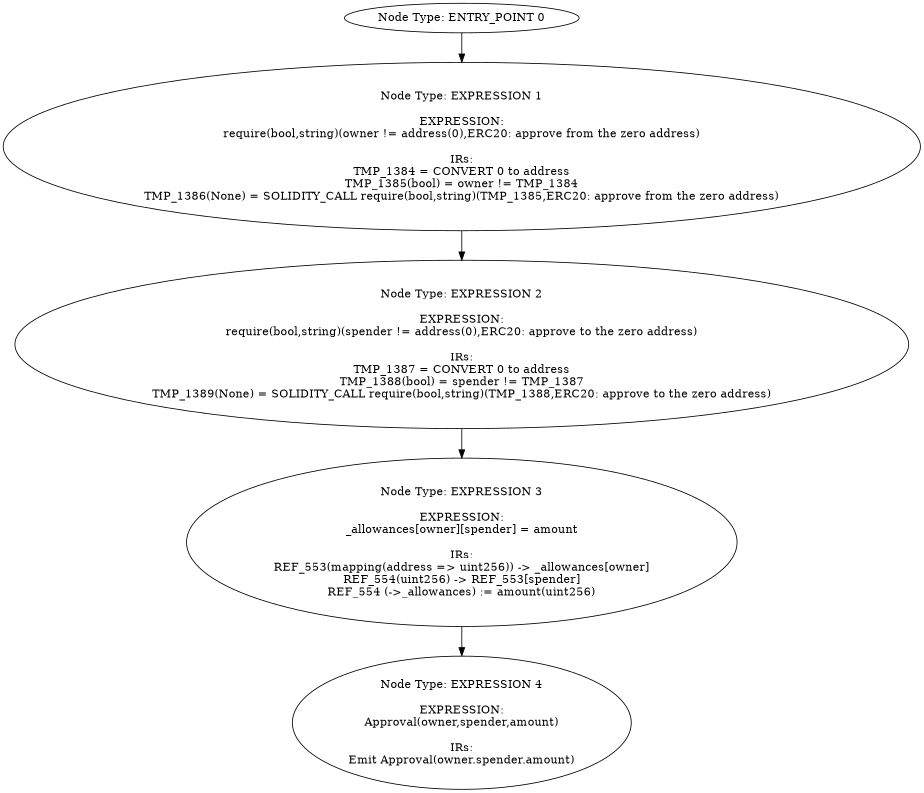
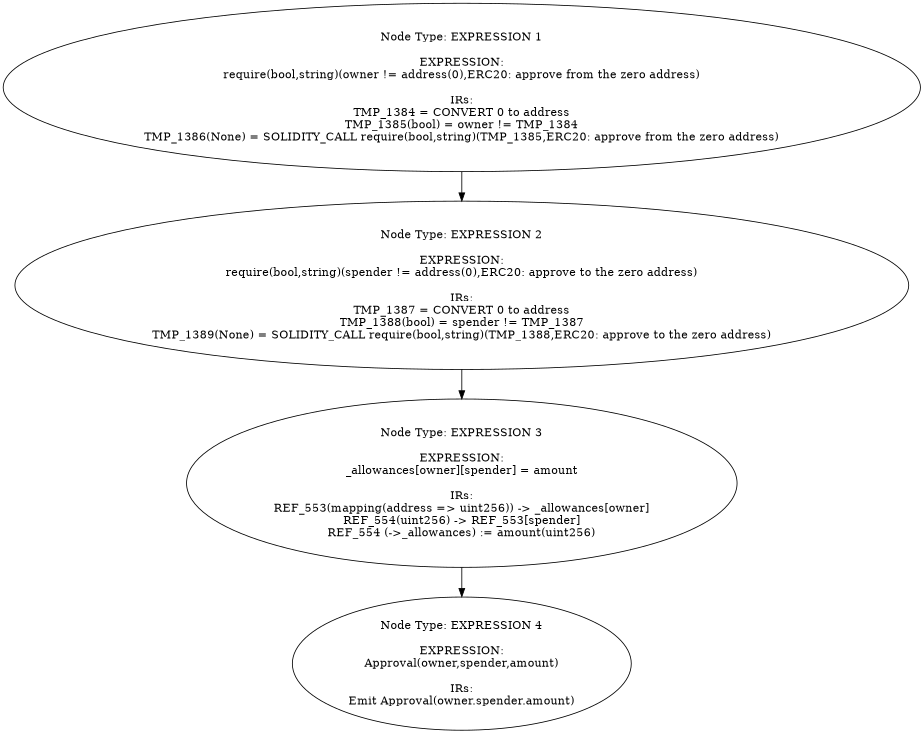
node "Node Type: ENTRY_POINT 0": removed
